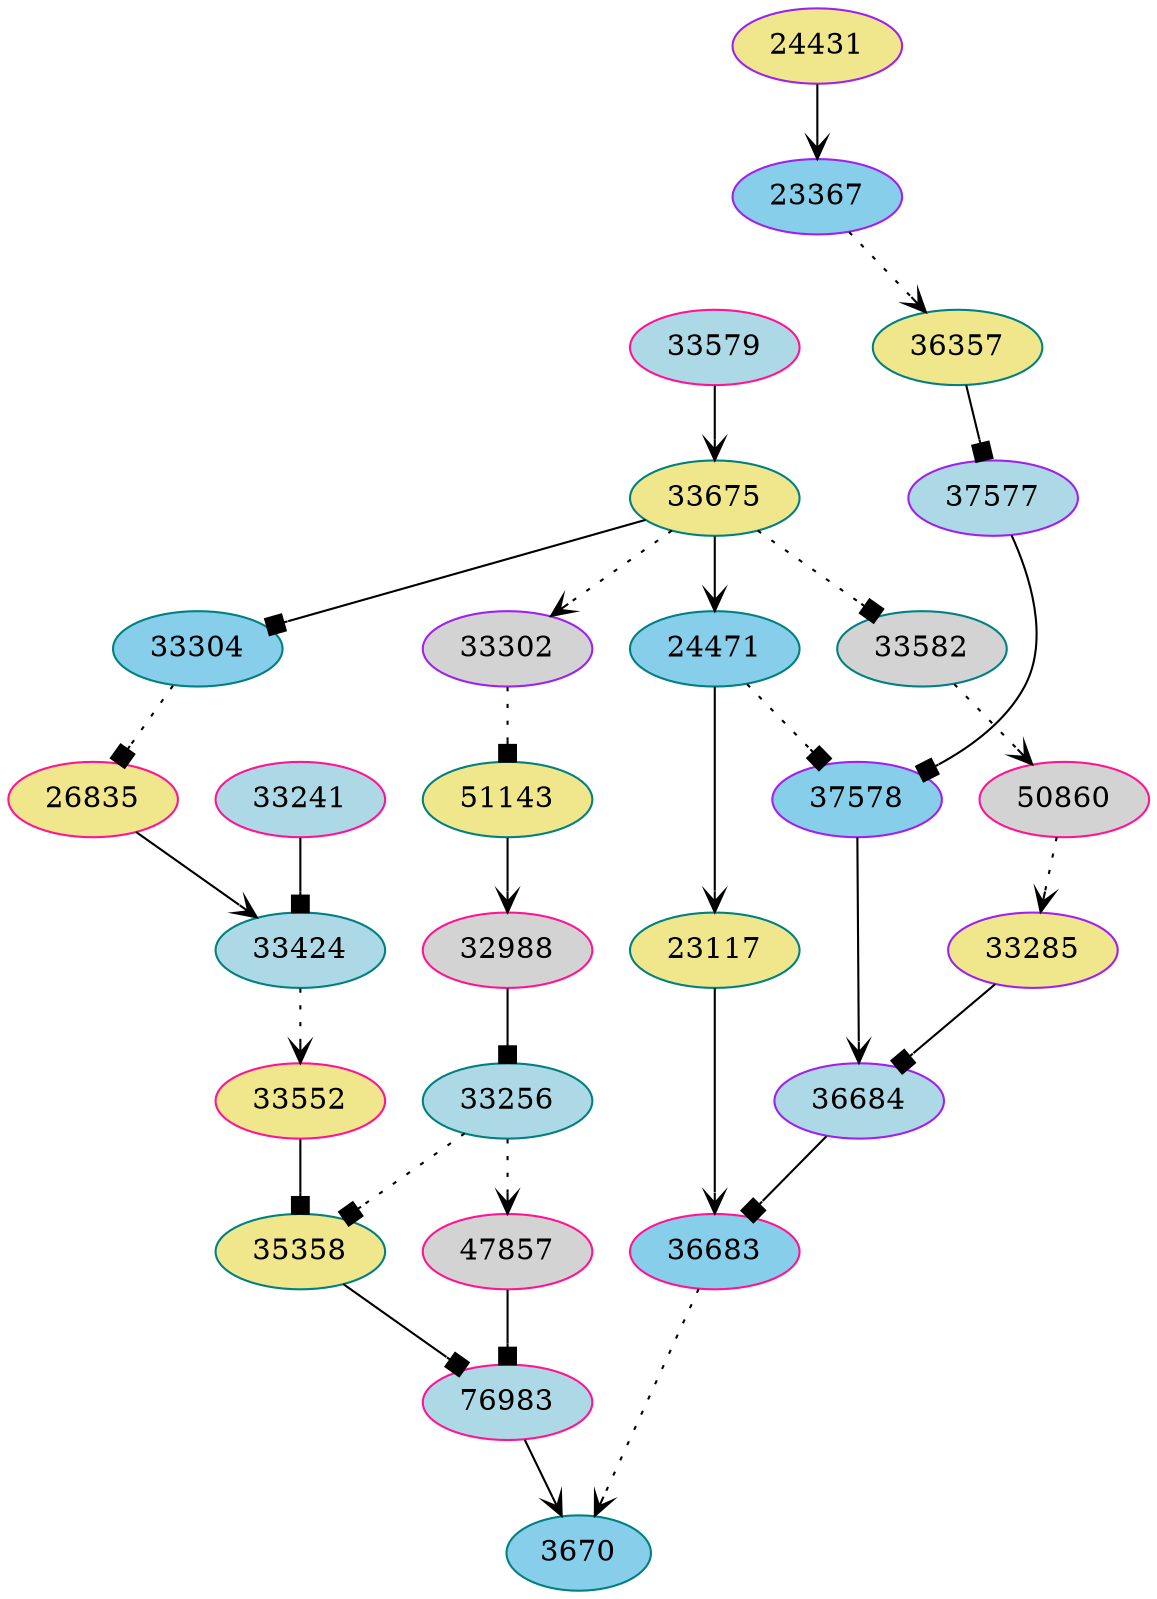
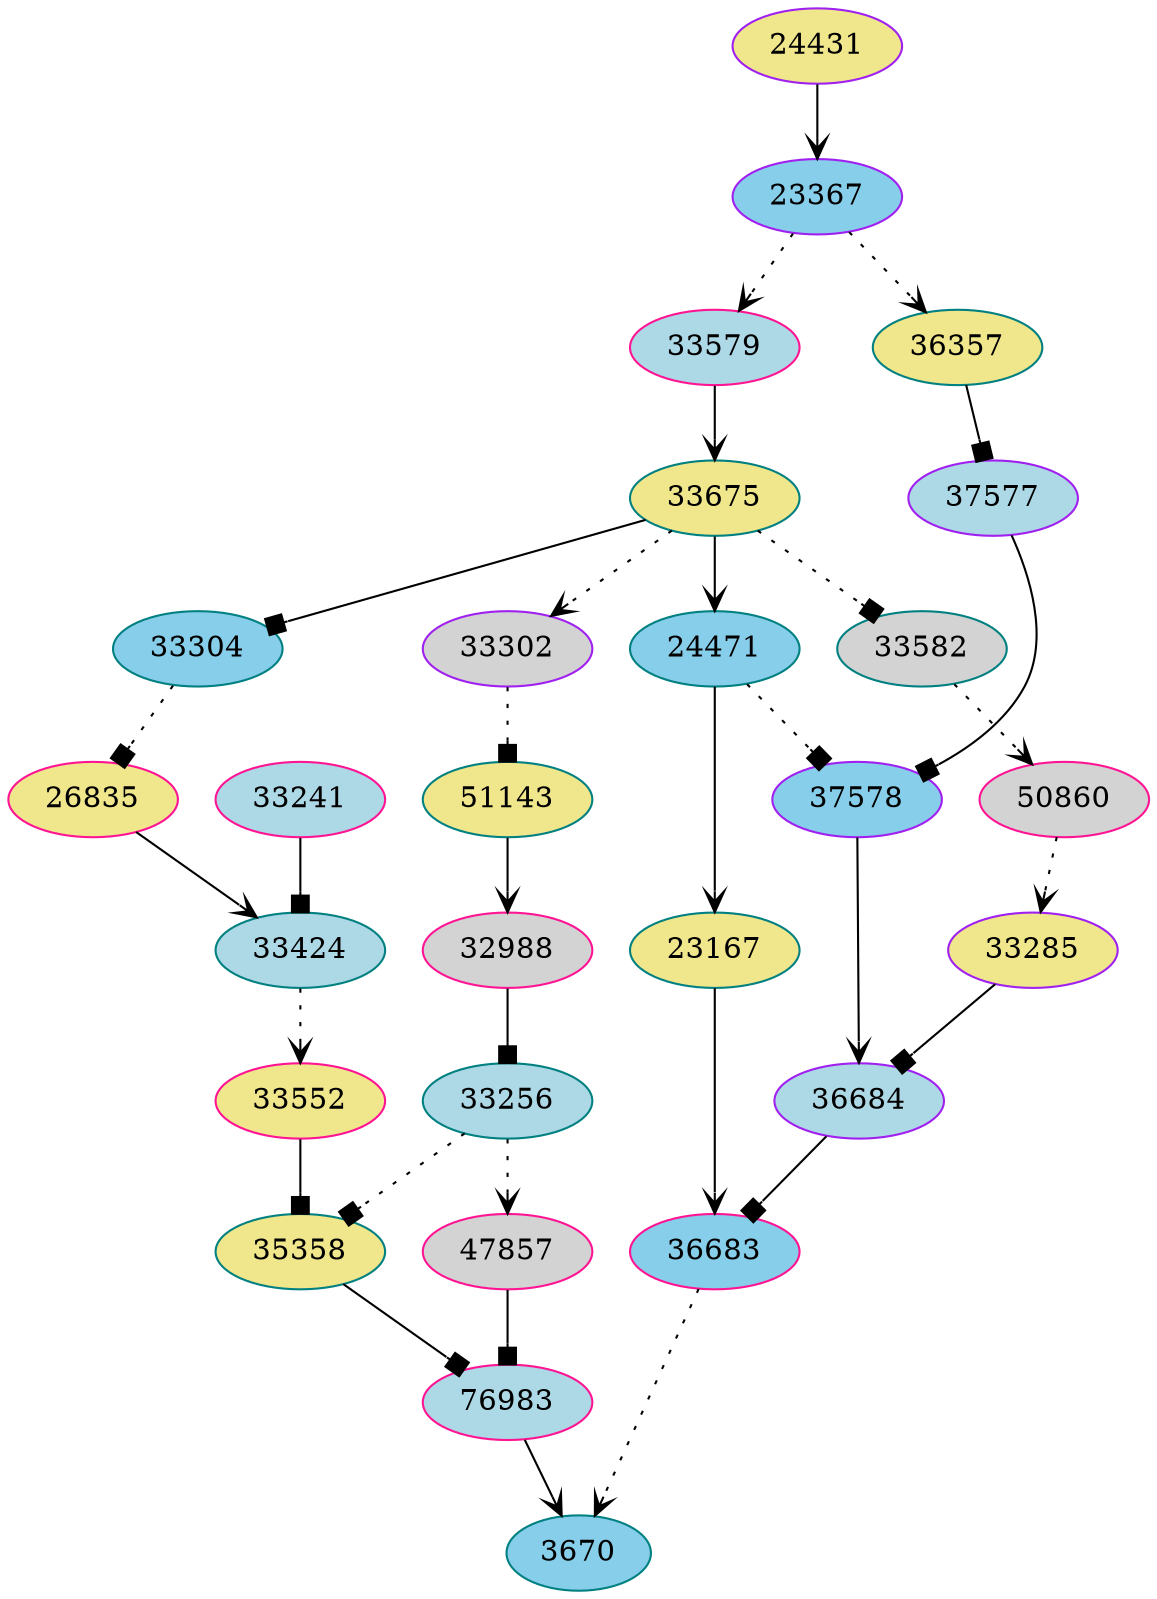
edge "23367" -> "33579": added
node "23117": label "23117" -> "23167"
